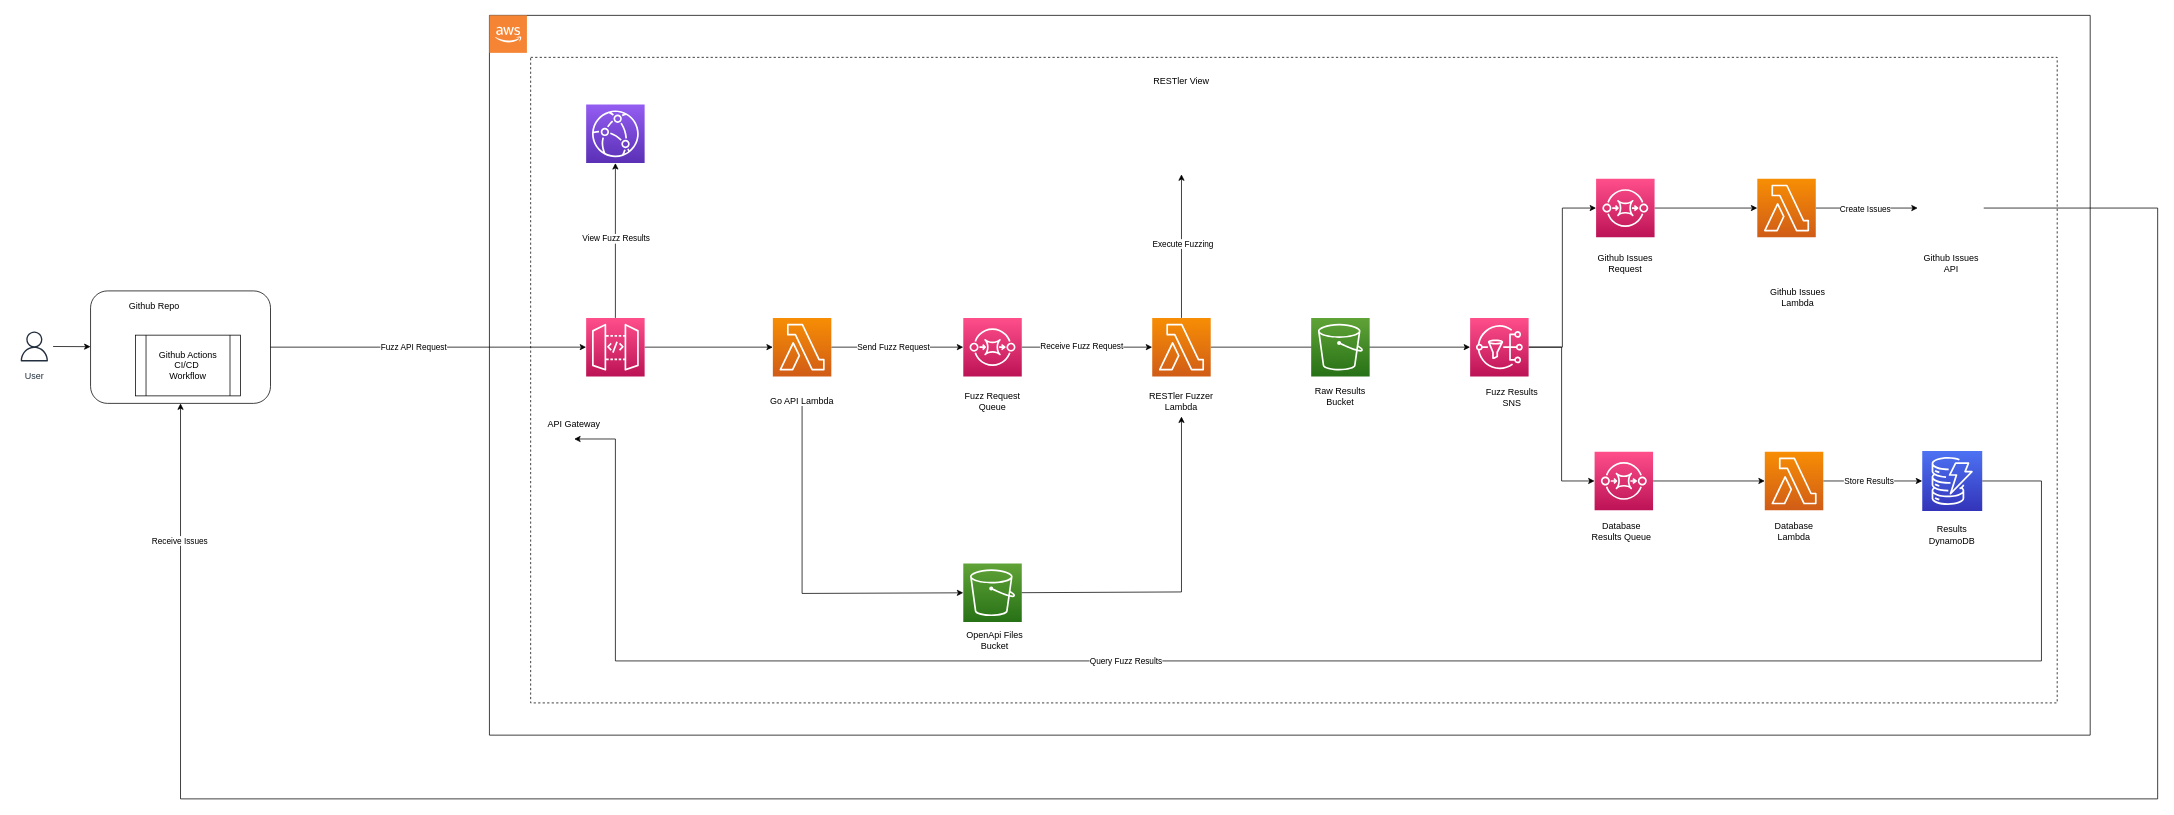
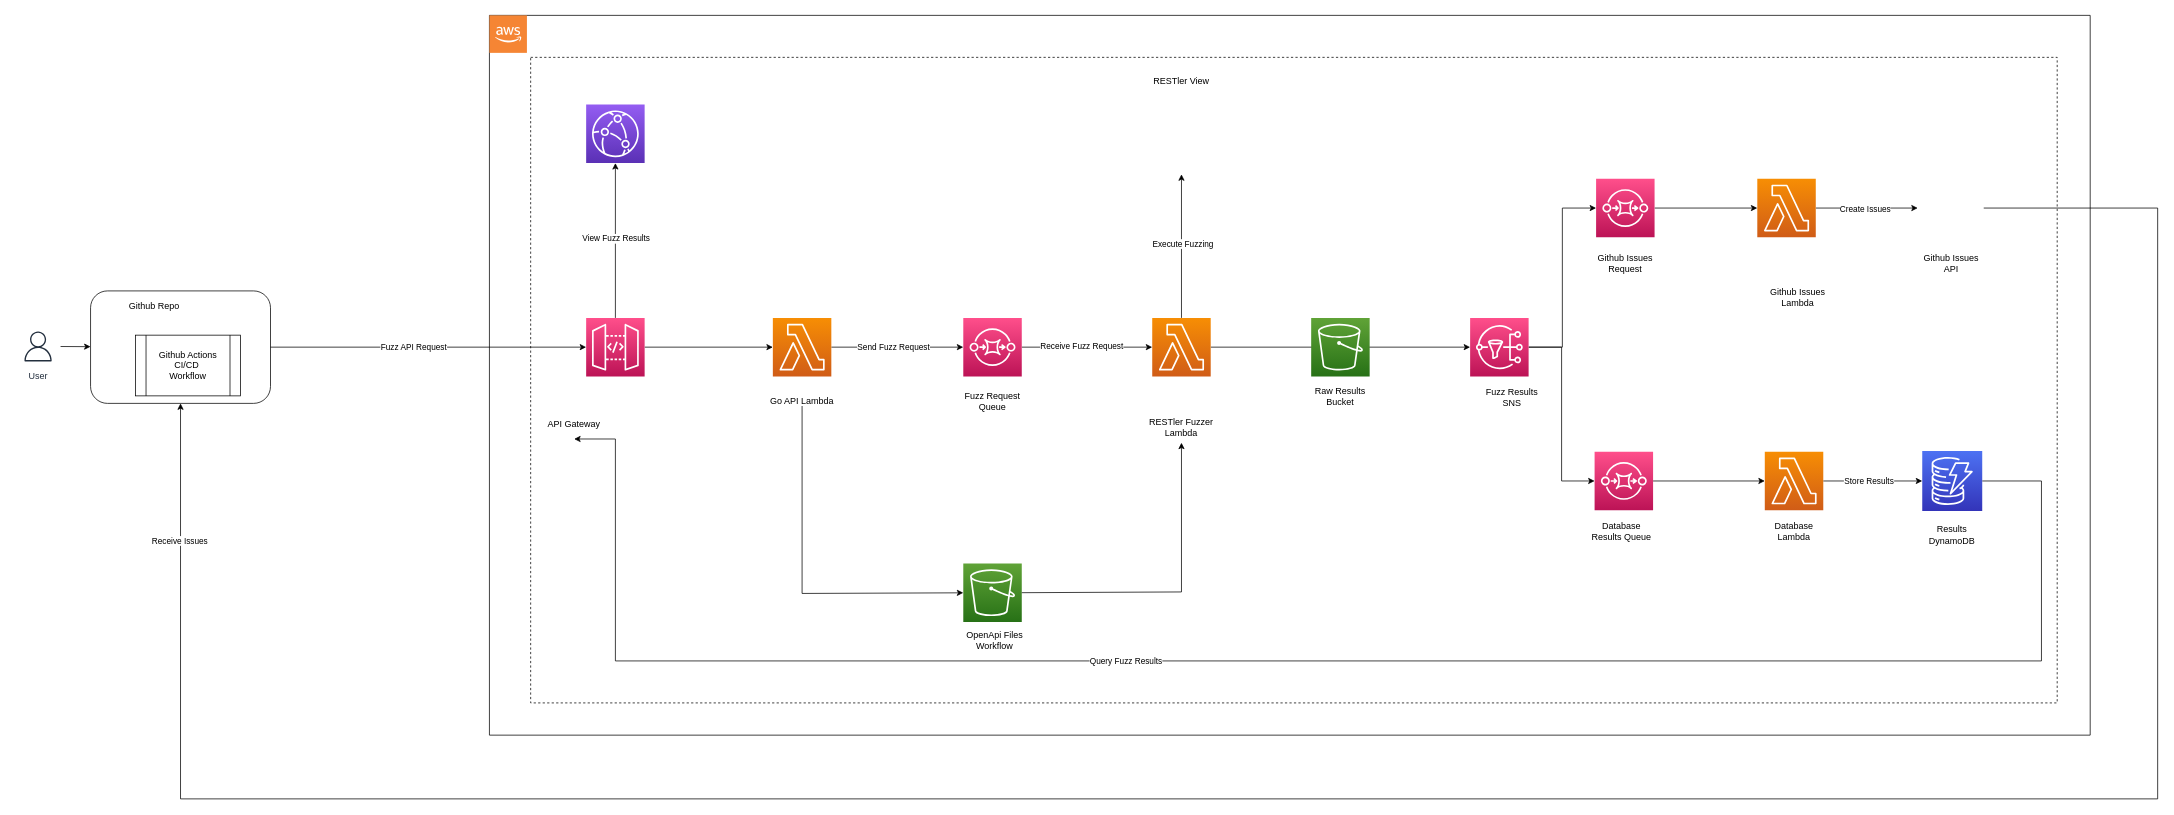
node "User": size 38x38 -> 45x38
node "RESTler Fuzzer Lambda": moved (1182, 402) -> (1182, 428)
node "OpenApi Files Bucket": label "OpenApi Files Bucket" -> "OpenApi Files Workflow"
